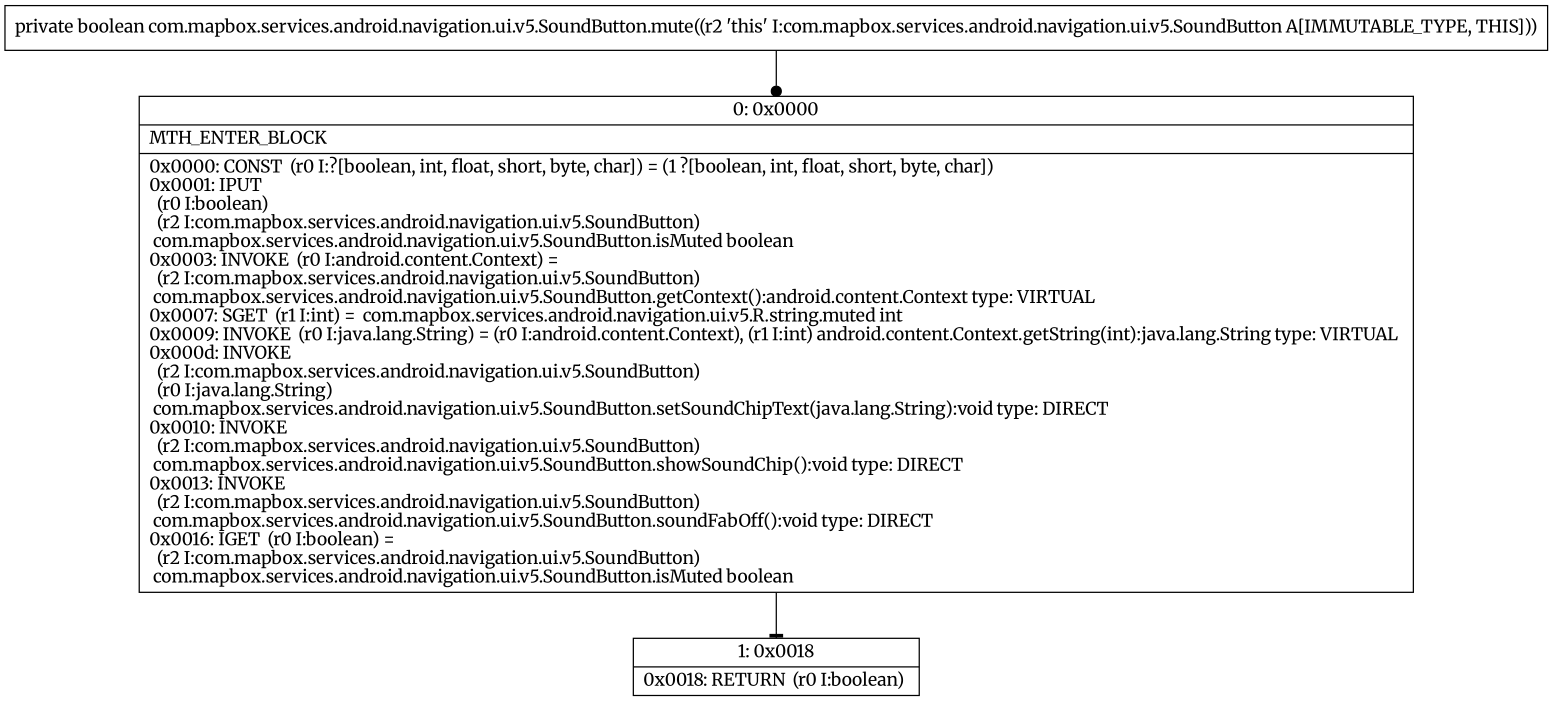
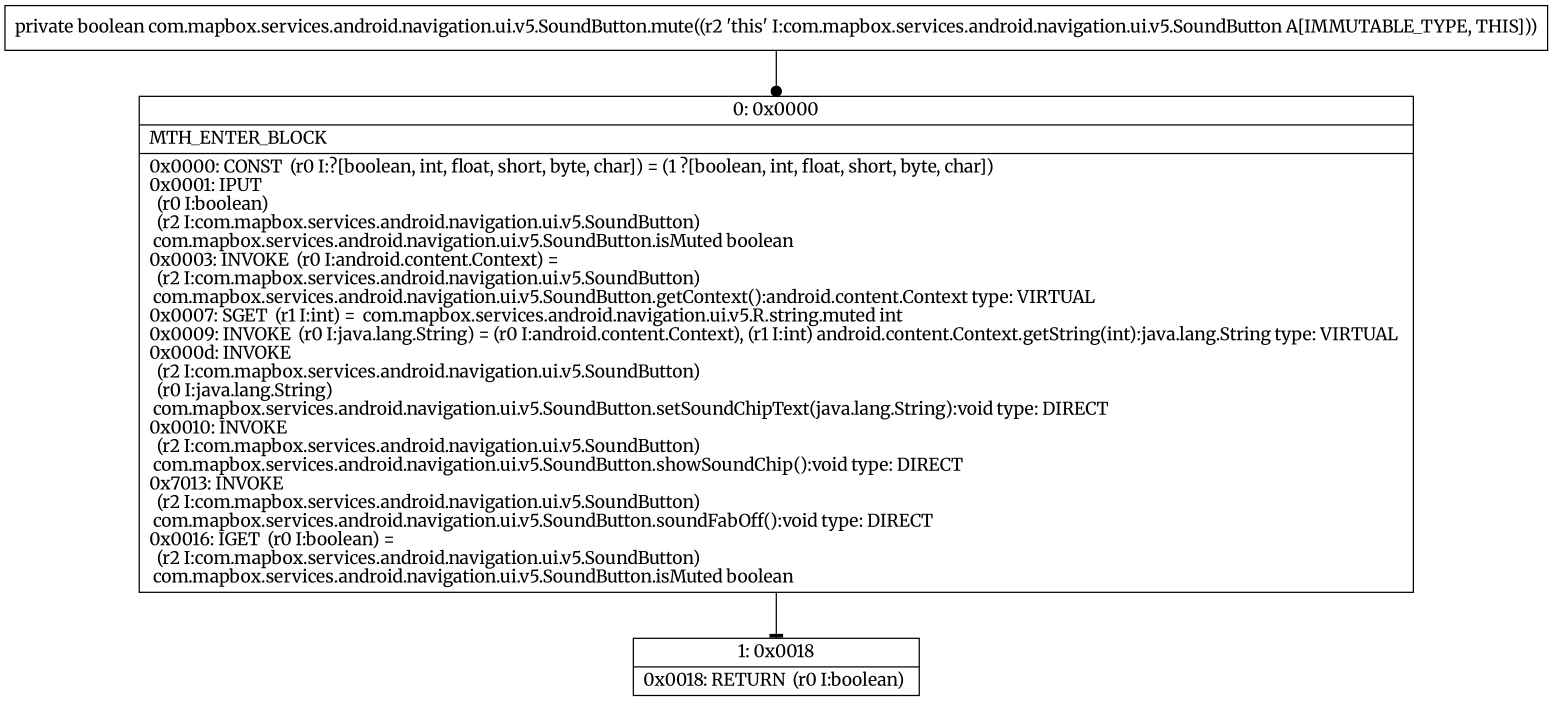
node "0: 0x0000": text "0x0013: INVOKE" -> "0x7013: INVOKE"
